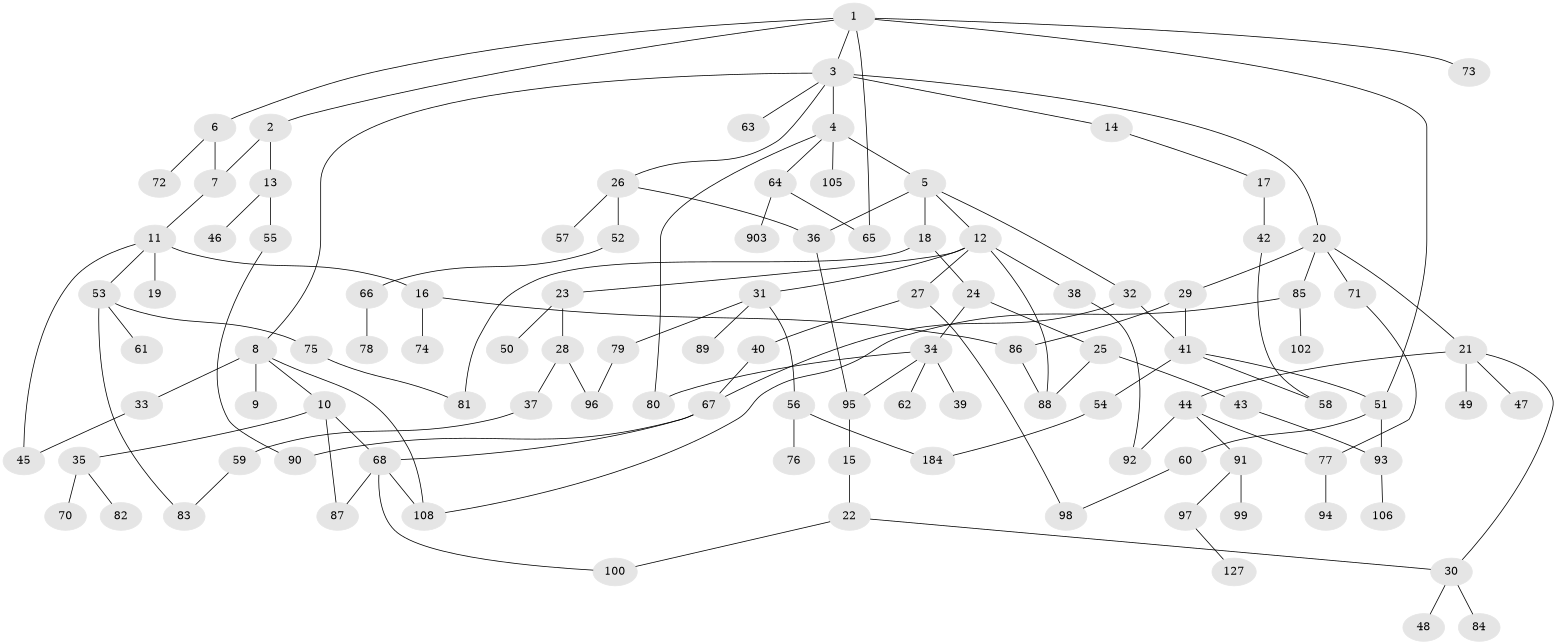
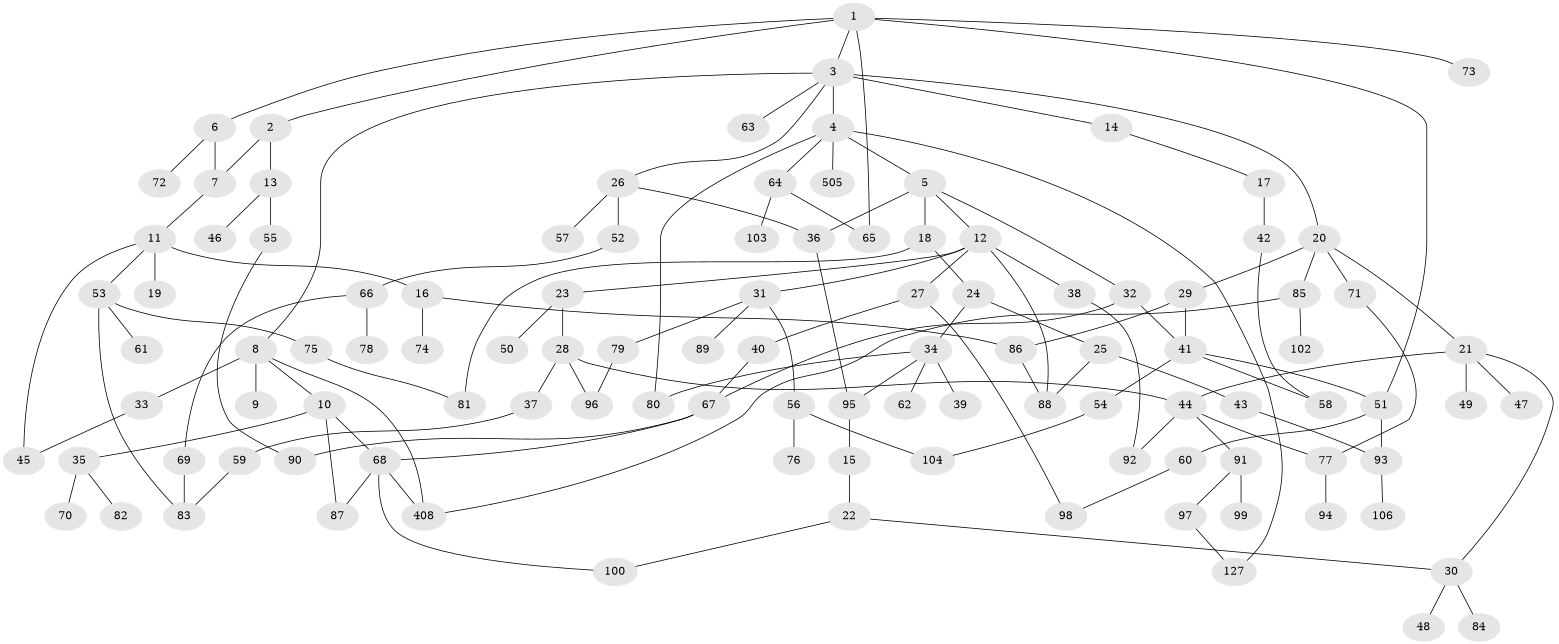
node "105": label "105" -> "505"
node "903": label "903" -> "103"
edge "4" -- "127": added
edge "28" -- "44": added
node "69": added
node "184": label "184" -> "104"
node "108": label "108" -> "408"
